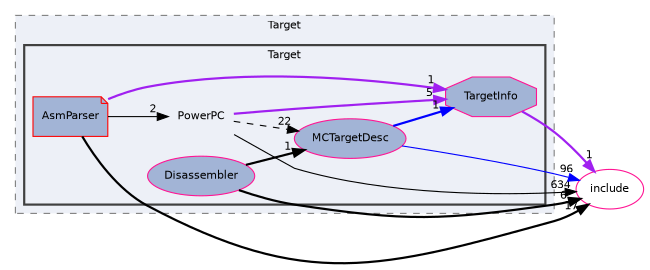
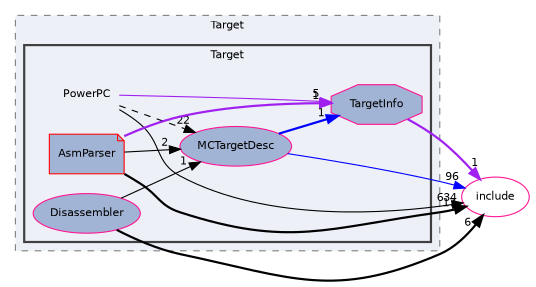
edge "PowerPC" -> "TargetInfo": style bold -> solid
edge "AsmParser" -> "PowerPC": now "AsmParser" -> "MCTargetDesc"
edge "Disassembler" -> "MCTargetDesc": style bold -> solid
